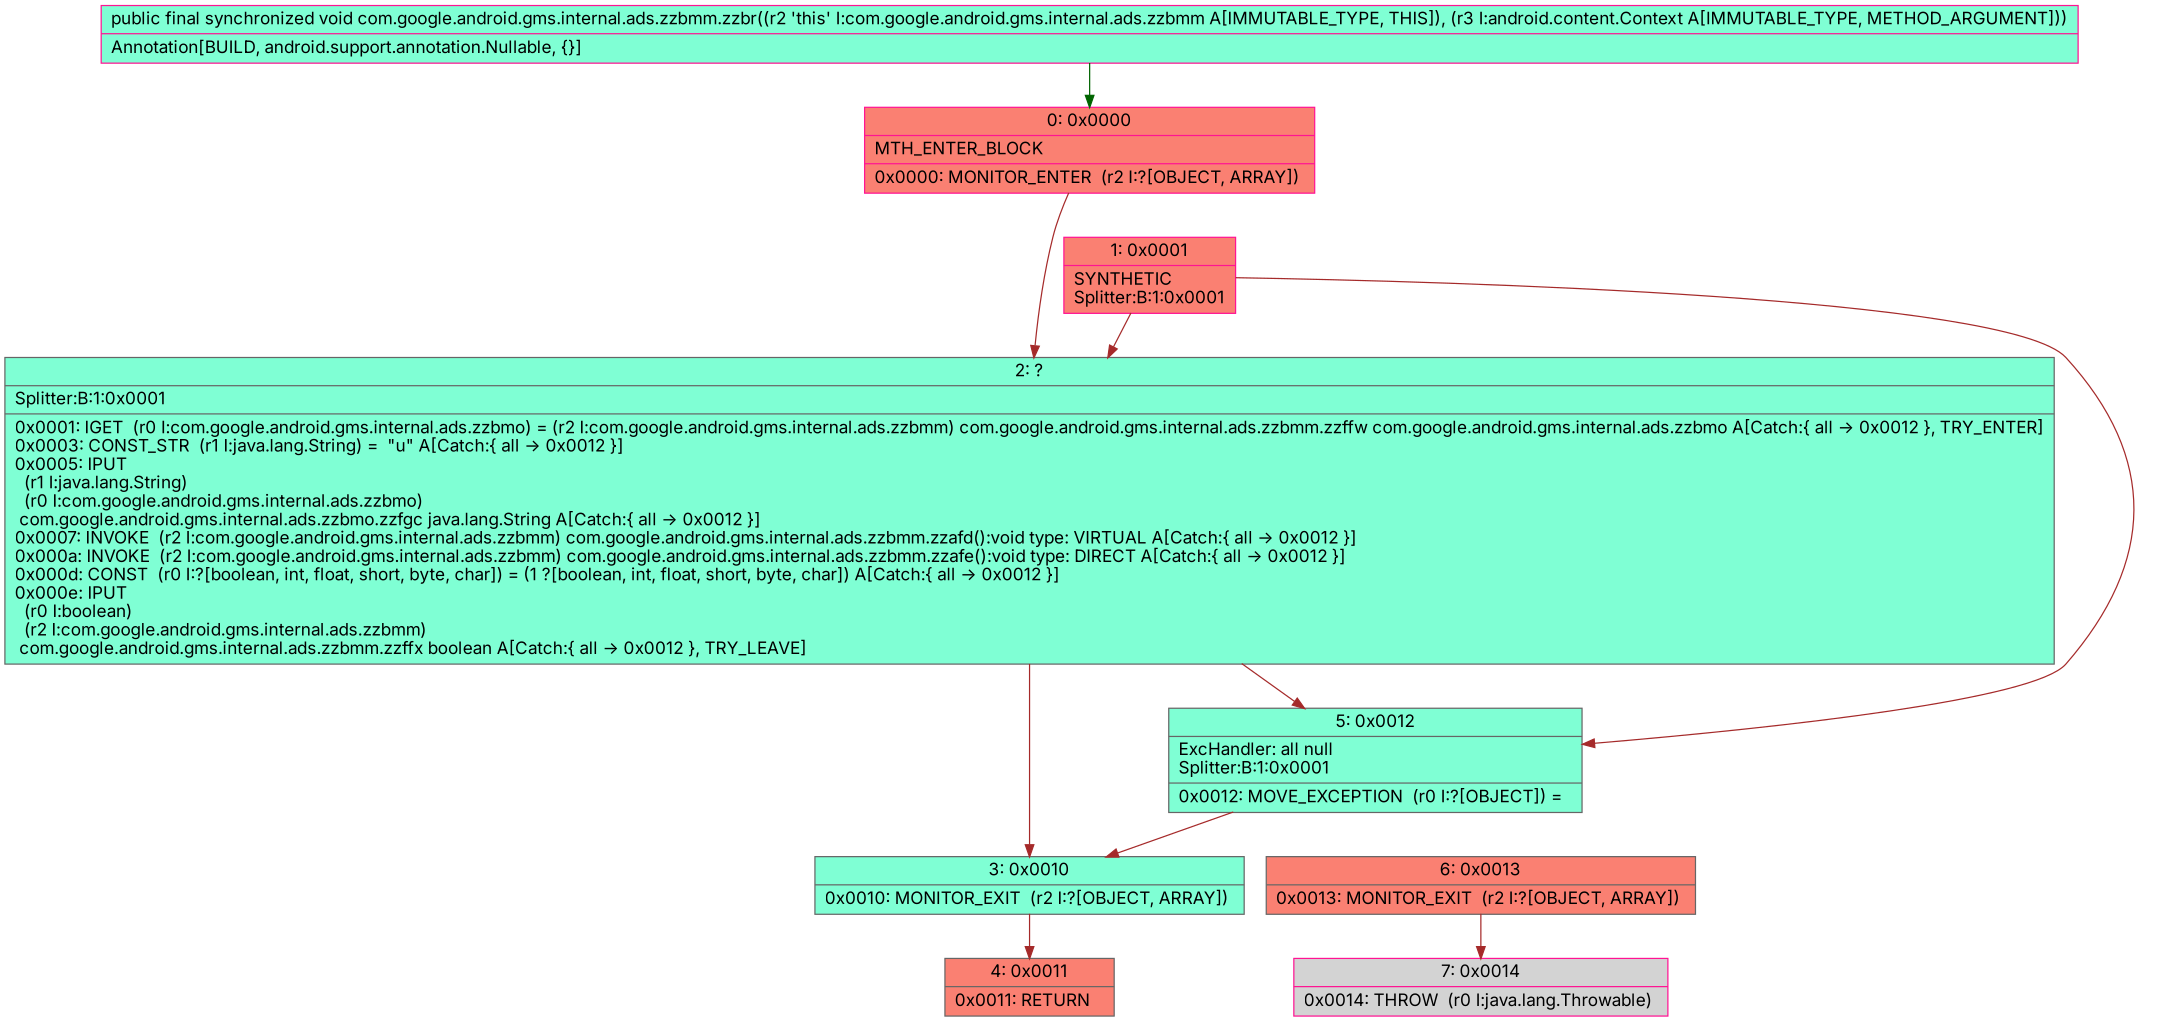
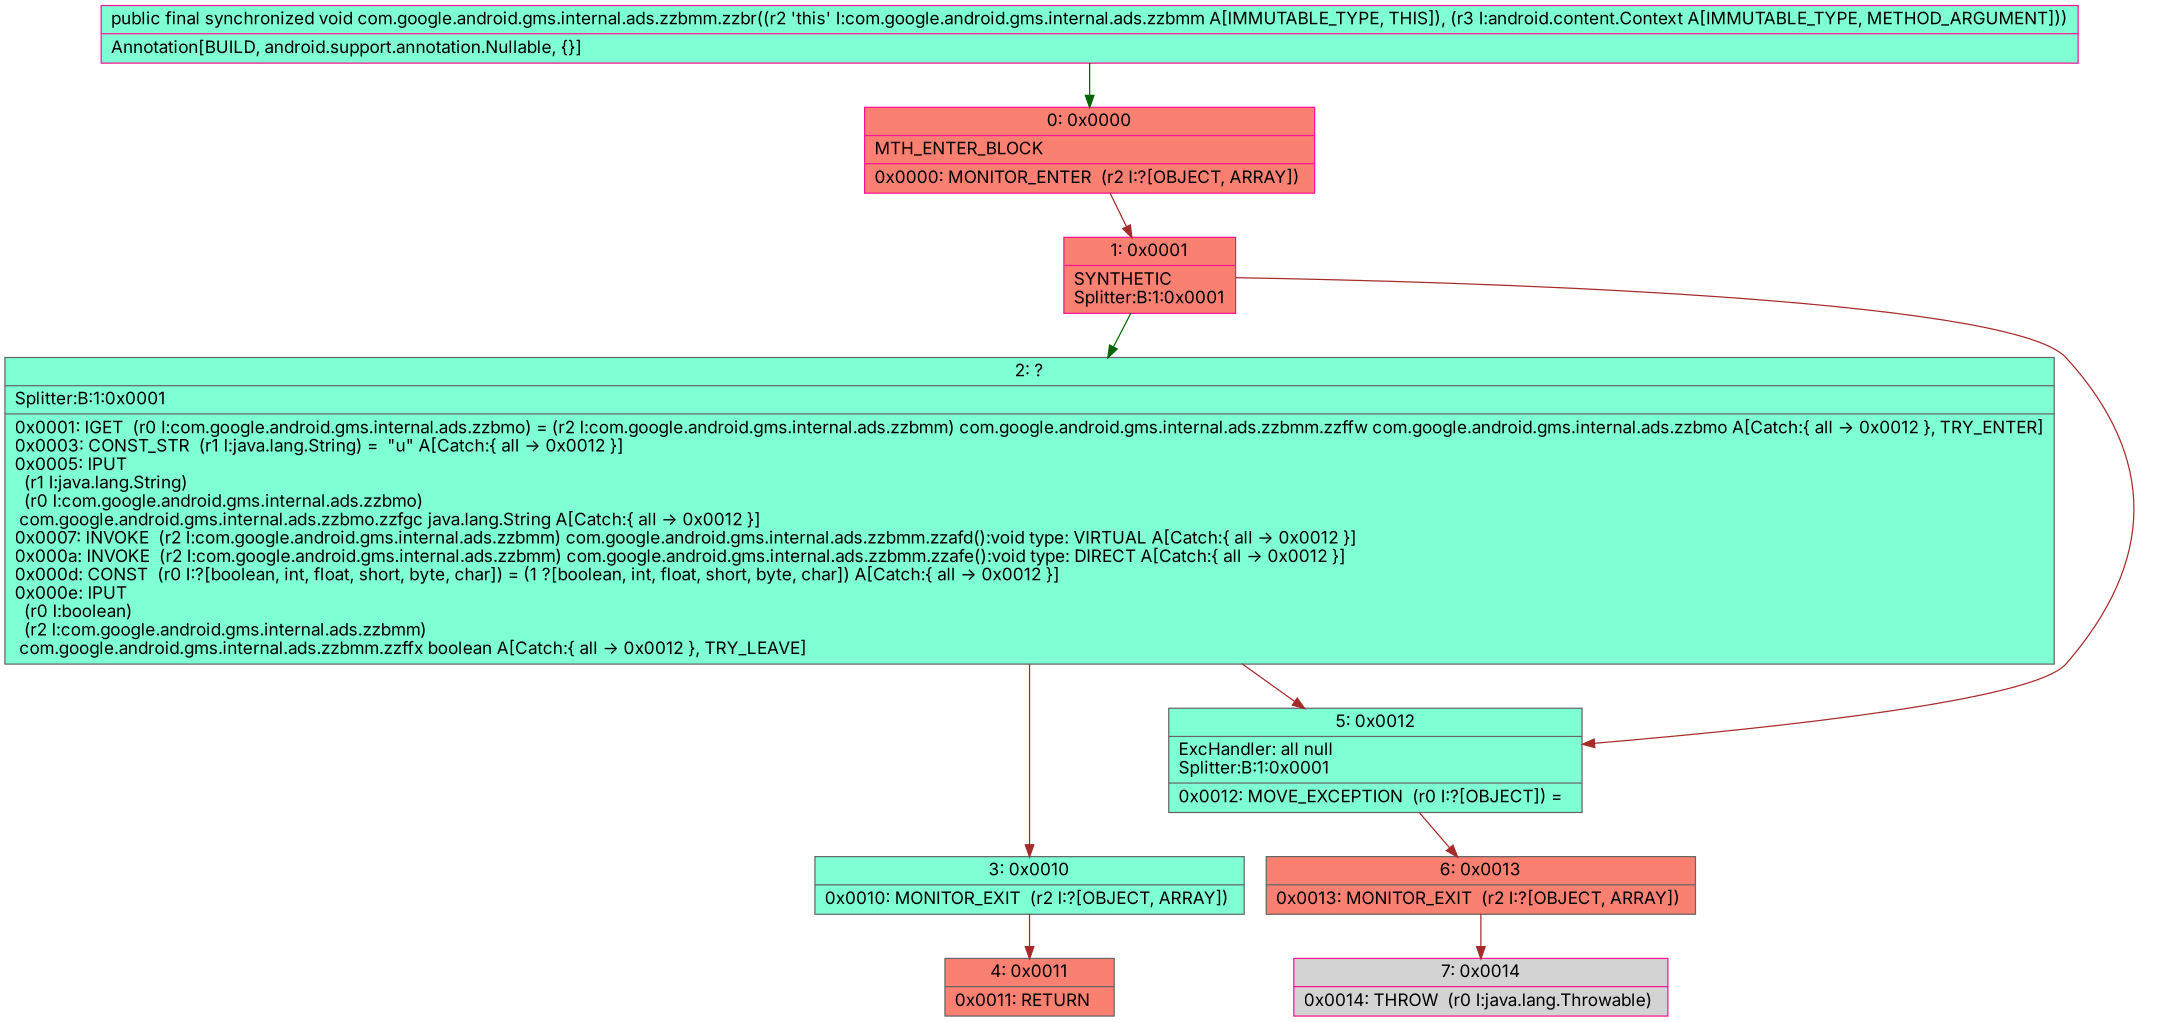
edge "0: 0x0000" -> "2: ?": now "0: 0x0000" -> "1: 0x0001"
edge "1: 0x0001" -> "2: ?": color brown -> darkgreen
edge "5: 0x0012" -> "3: 0x0010": now "5: 0x0012" -> "6: 0x0013"
